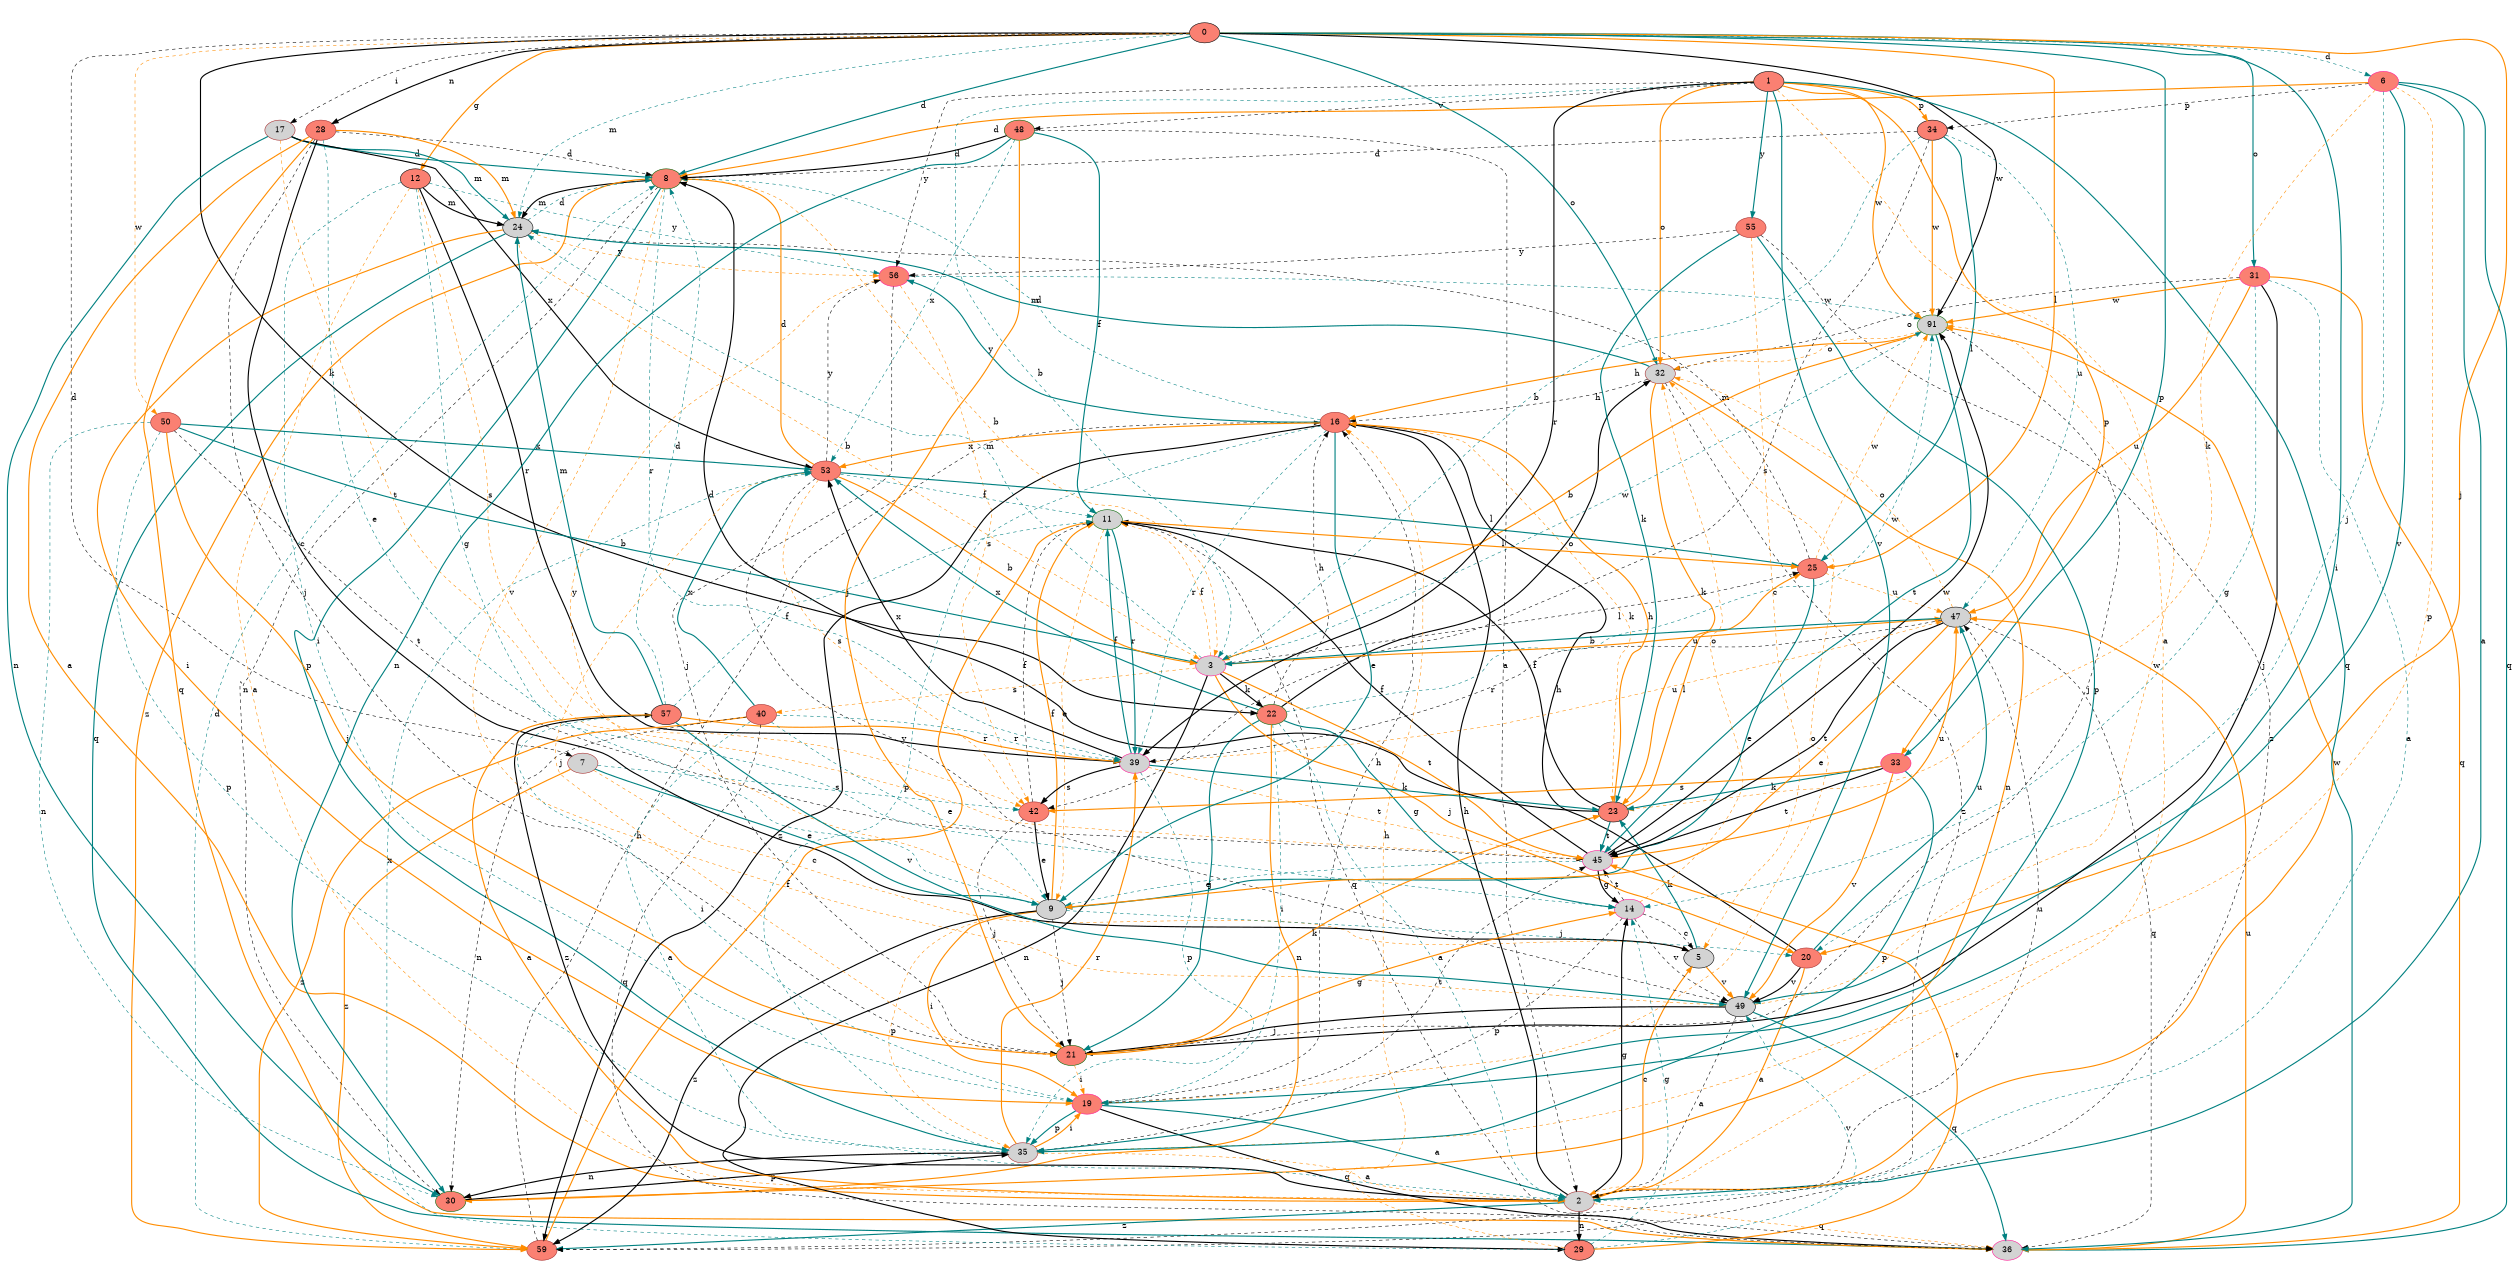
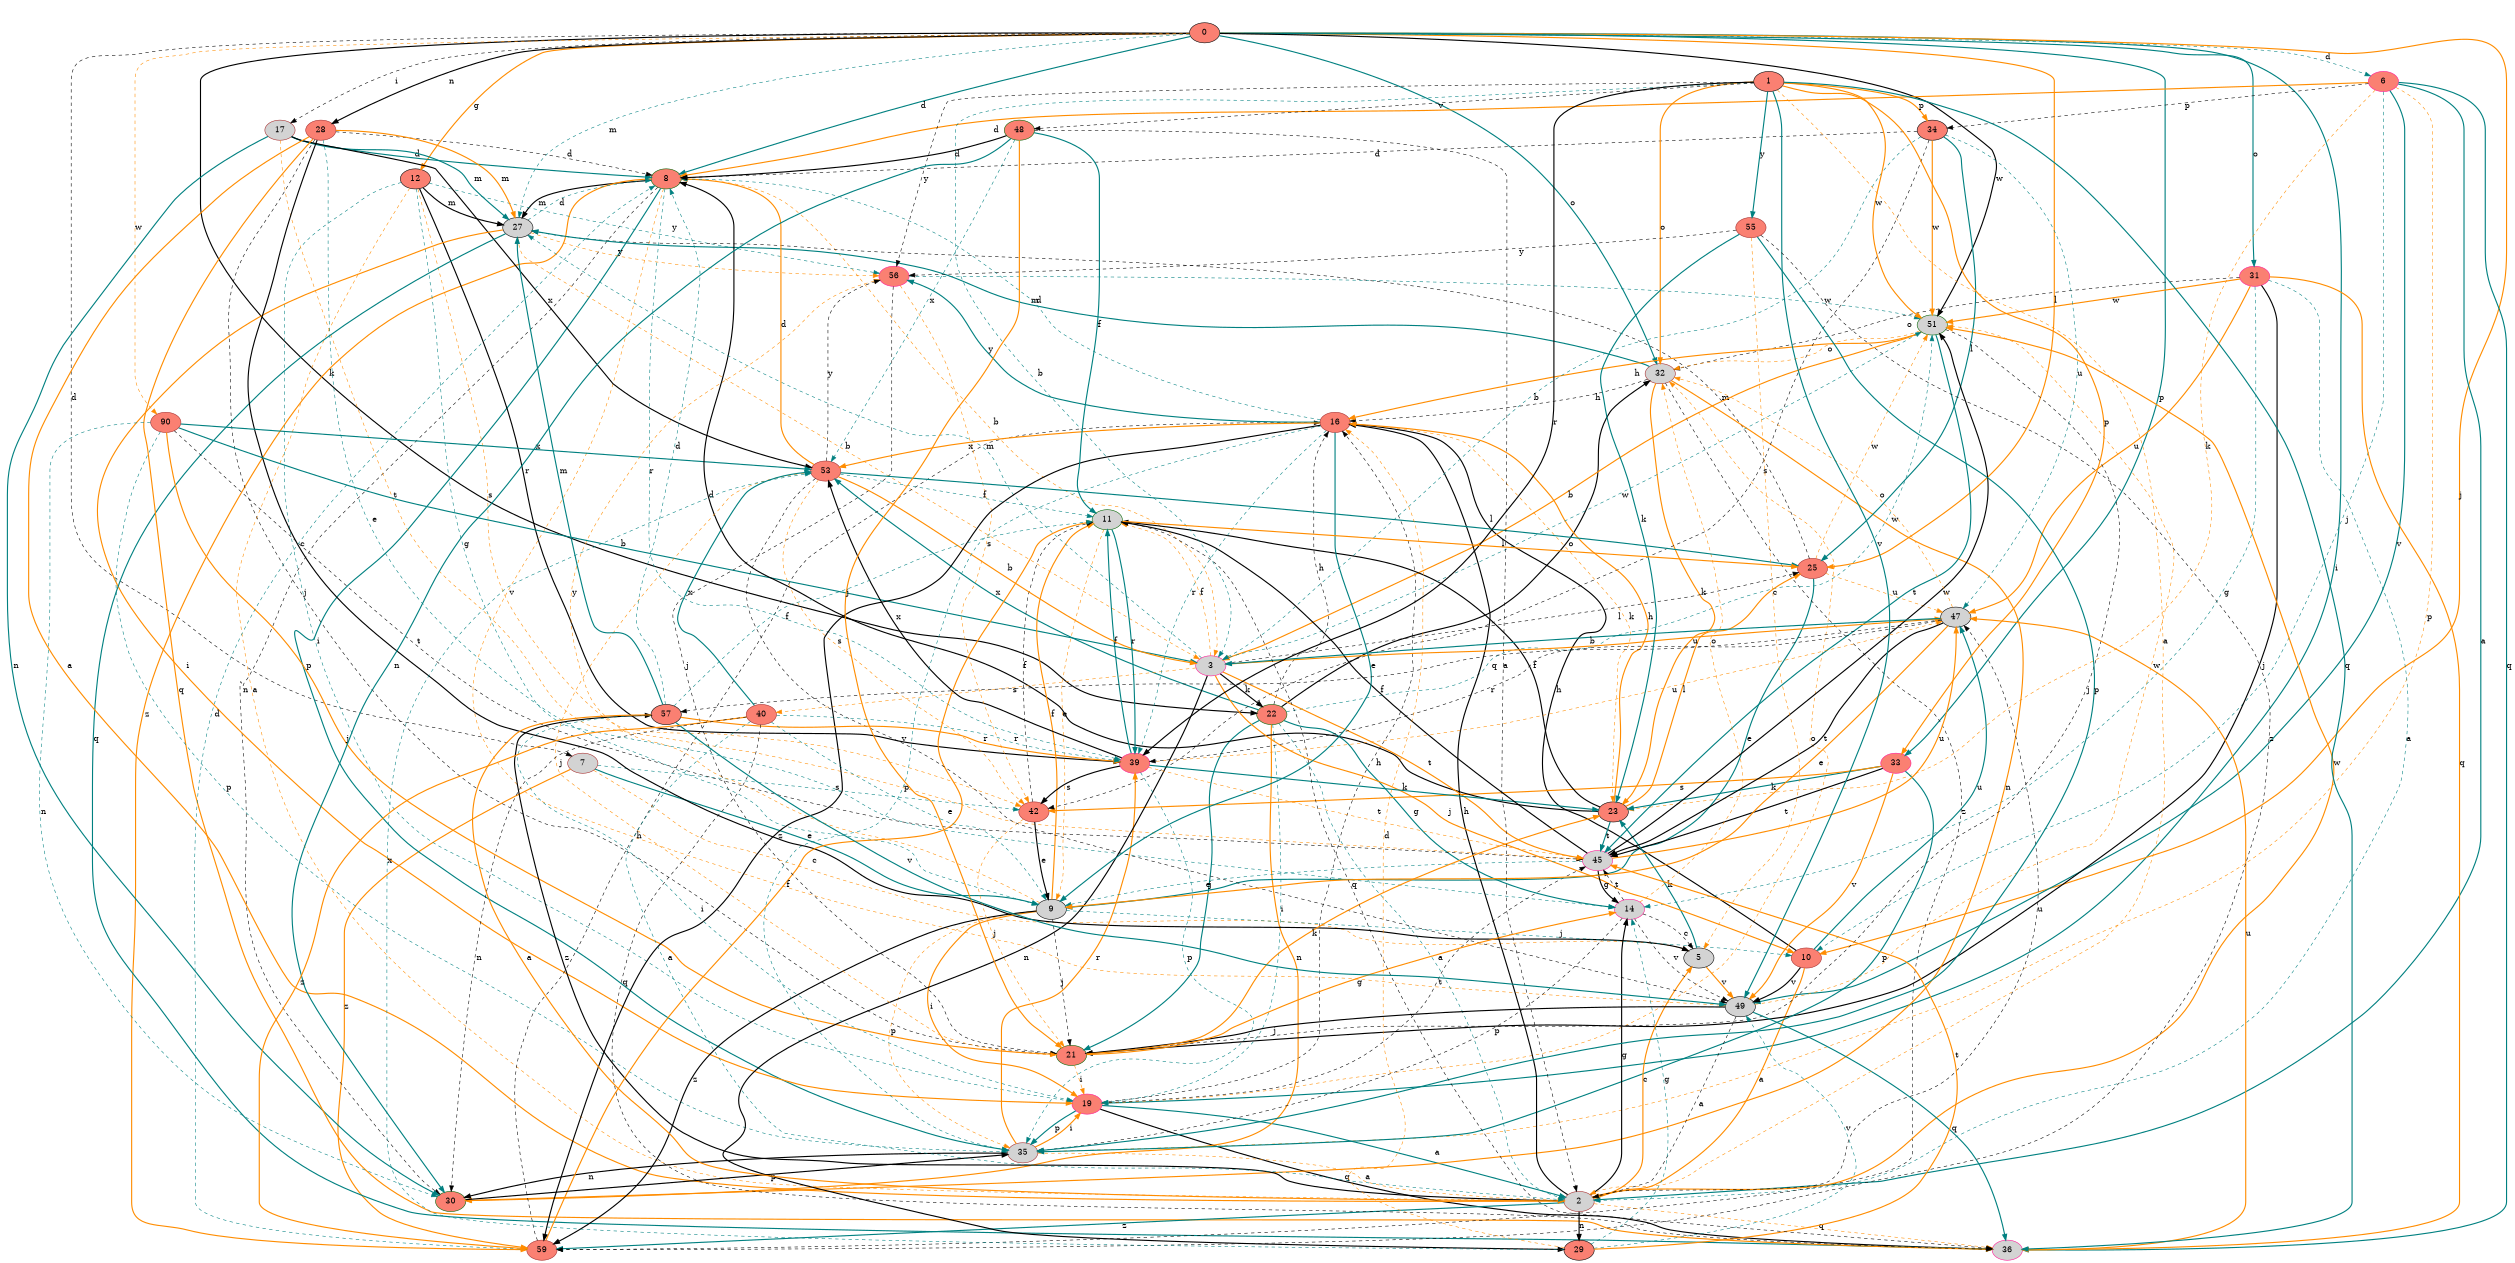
node "24": label "24" -> "27"
node "91": label "91" -> "51"
node "50": label "50" -> "90"
node "39": fillcolor lightgrey -> salmon
edge "29" -> "16": label "h" -> "d"
edge "42" -> "21": color black -> darkorange
edge "47" -> "36": now "47" -> "57"
node "20": label "20" -> "10"
